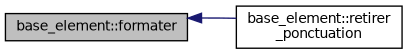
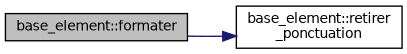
edge "base_element::retirer _ponctuation" -> "base_element::formater": reversed
